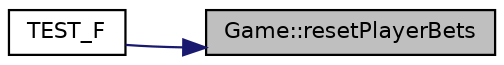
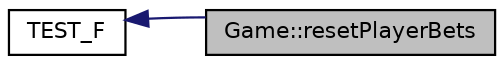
edge "TEST_F" -> "Game::resetPlayerBets": reversed
